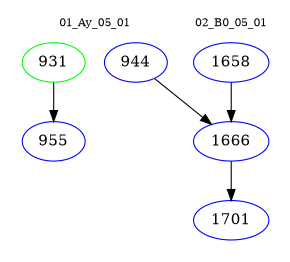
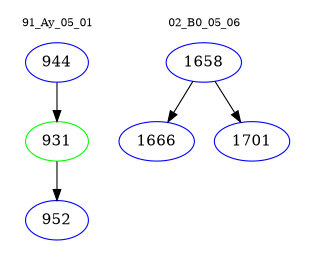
cluster "01_Ay_05_01": label "01_Ay_05_01" -> "91_Ay_05_01"
cluster "02_B0_05_01": label "02_B0_05_01" -> "02_B0_05_06"
edge "944" -> "1666": now "944" -> "931"
node "955": label "955" -> "952"
edge "1666" -> "1701": now "1658" -> "1701"
